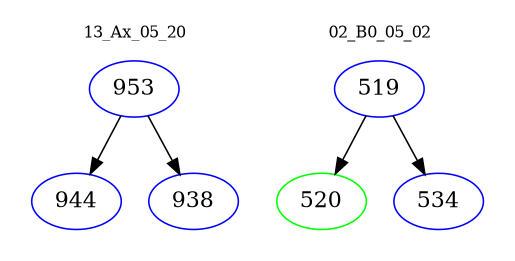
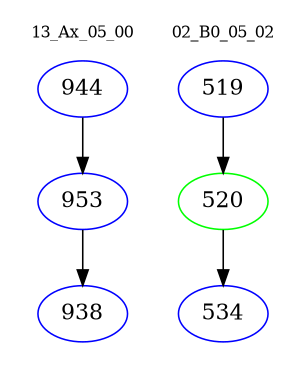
cluster "13_Ax_05_20": label "13_Ax_05_20" -> "13_Ax_05_00"
edge "953" -> "944": reversed
edge "519" -> "534": now "520" -> "534"
